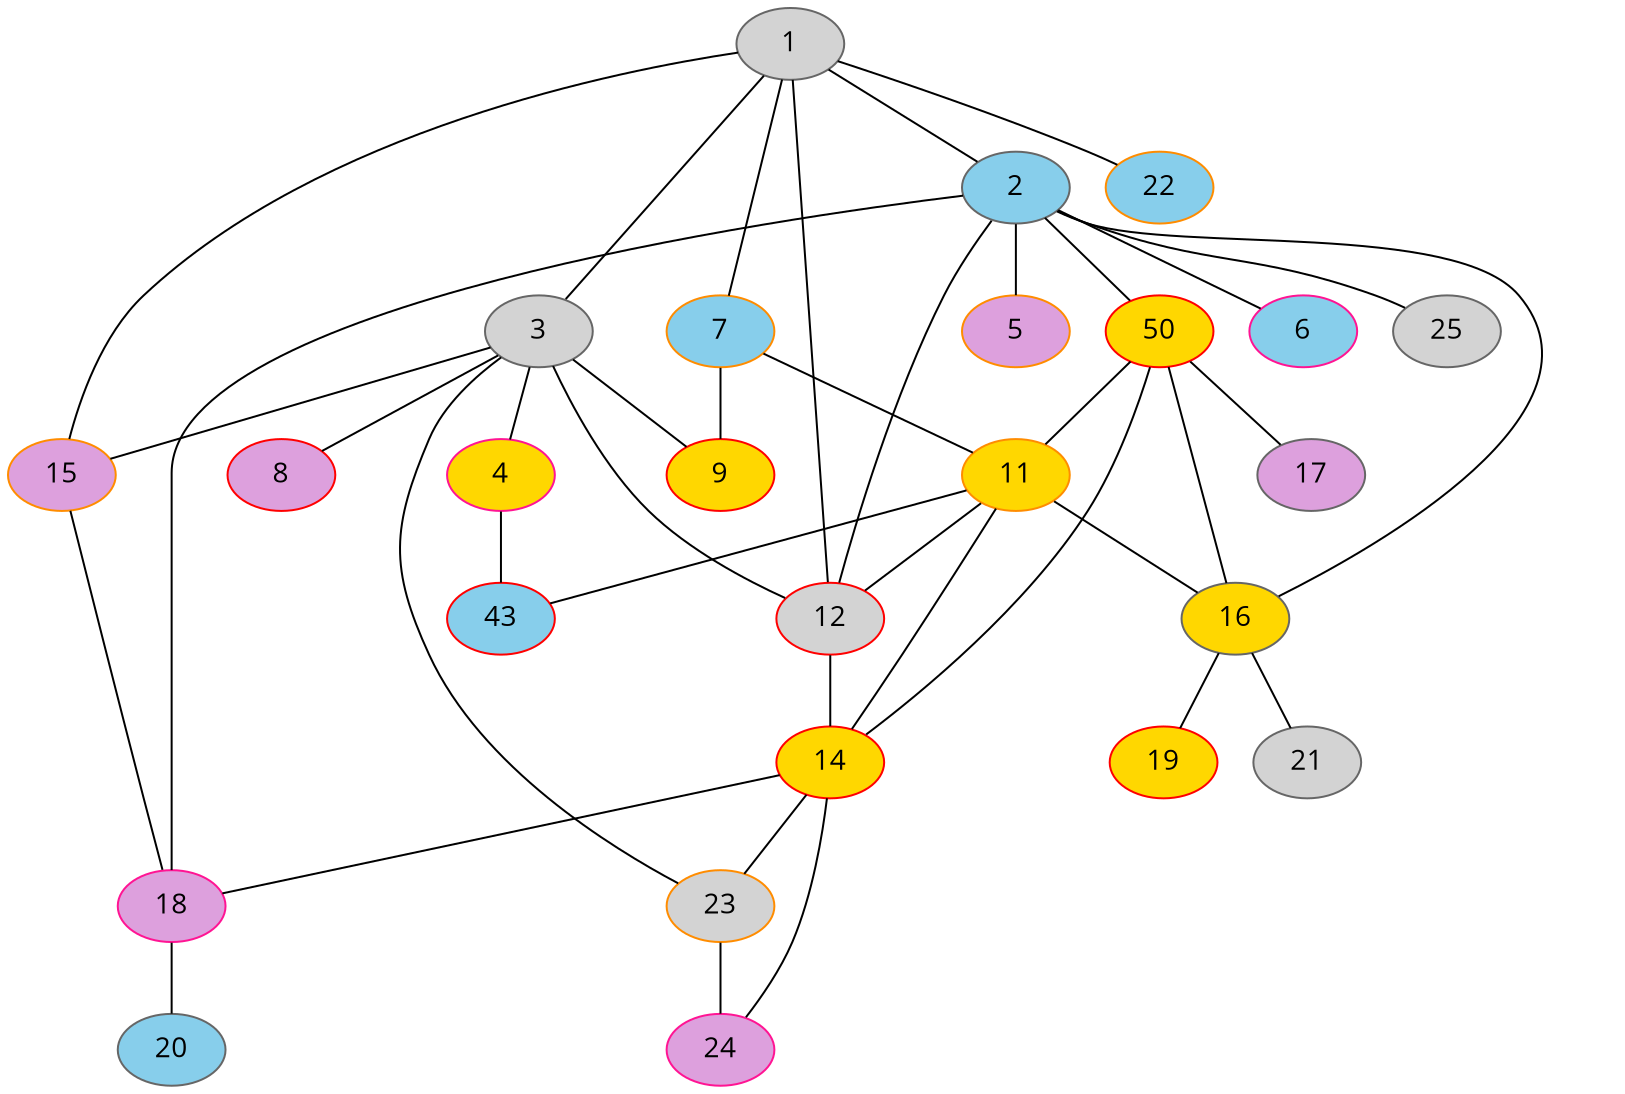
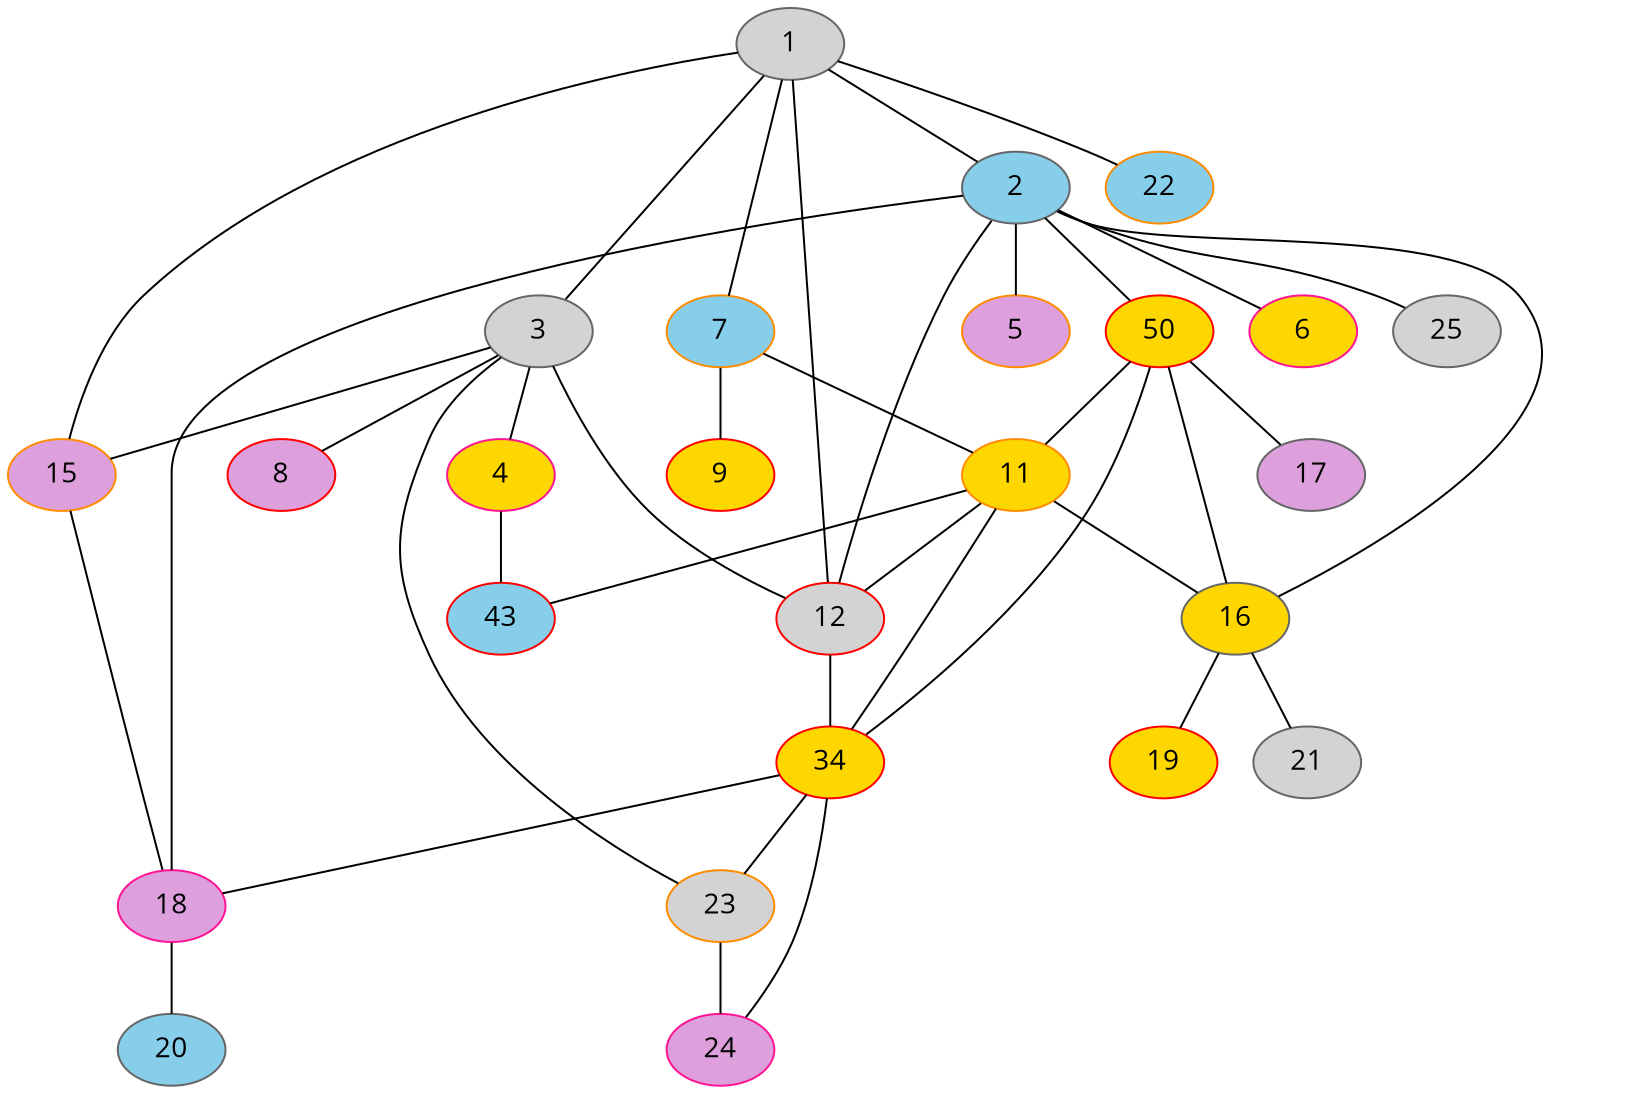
node "6": fillcolor skyblue -> gold
edge "3" -- "9": removed
node "14": label "14" -> "34"
